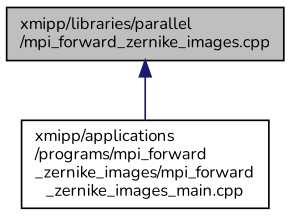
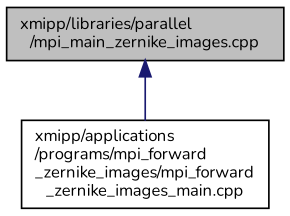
node "xmipp/libraries/parallel /mpi_forward_zernike_images.cpp": label "xmipp/libraries/parallel /mpi_forward_zernike_images.cpp" -> "xmipp/libraries/parallel /mpi_main_zernike_images.cpp"
